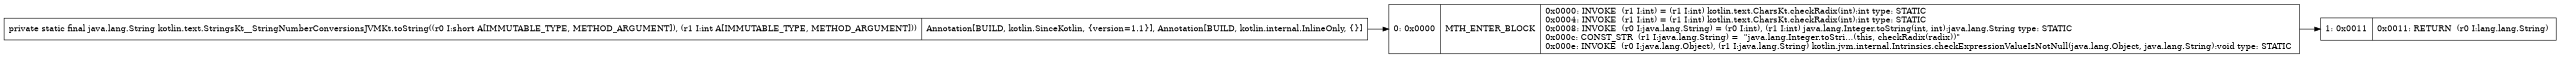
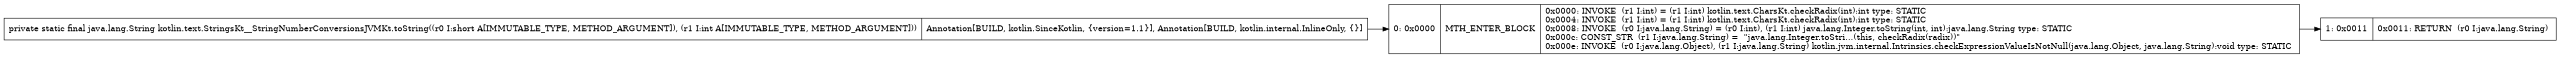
node "1: 0x0011": text "0x0011: RETURN  (r0 I:lang.lang.String)" -> "0x0011: RETURN  (r0 I:java.lang.String)"
